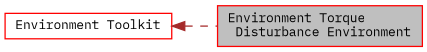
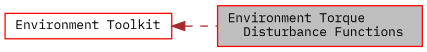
node "Environment Torque Disturbance Environment": label "Environment Torque Disturbance Environment" -> "Environment Torque Disturbance Functions"
